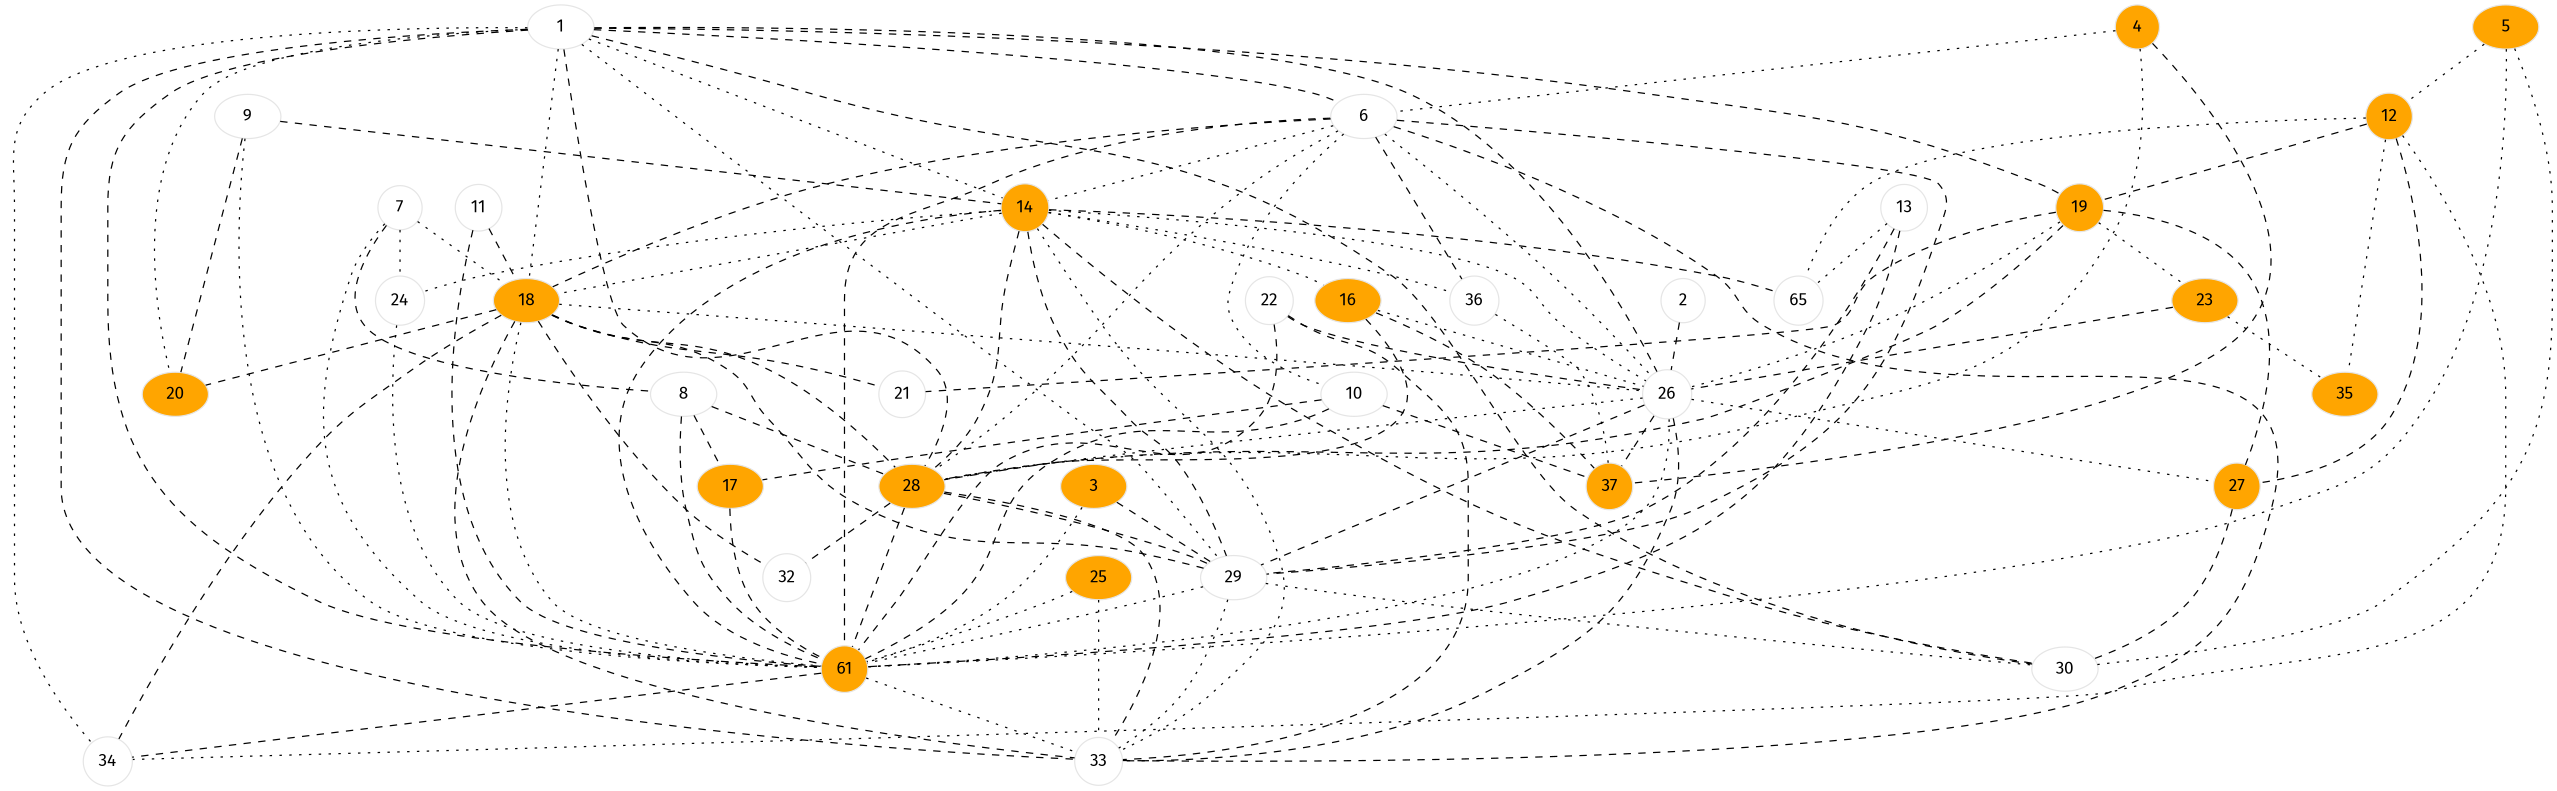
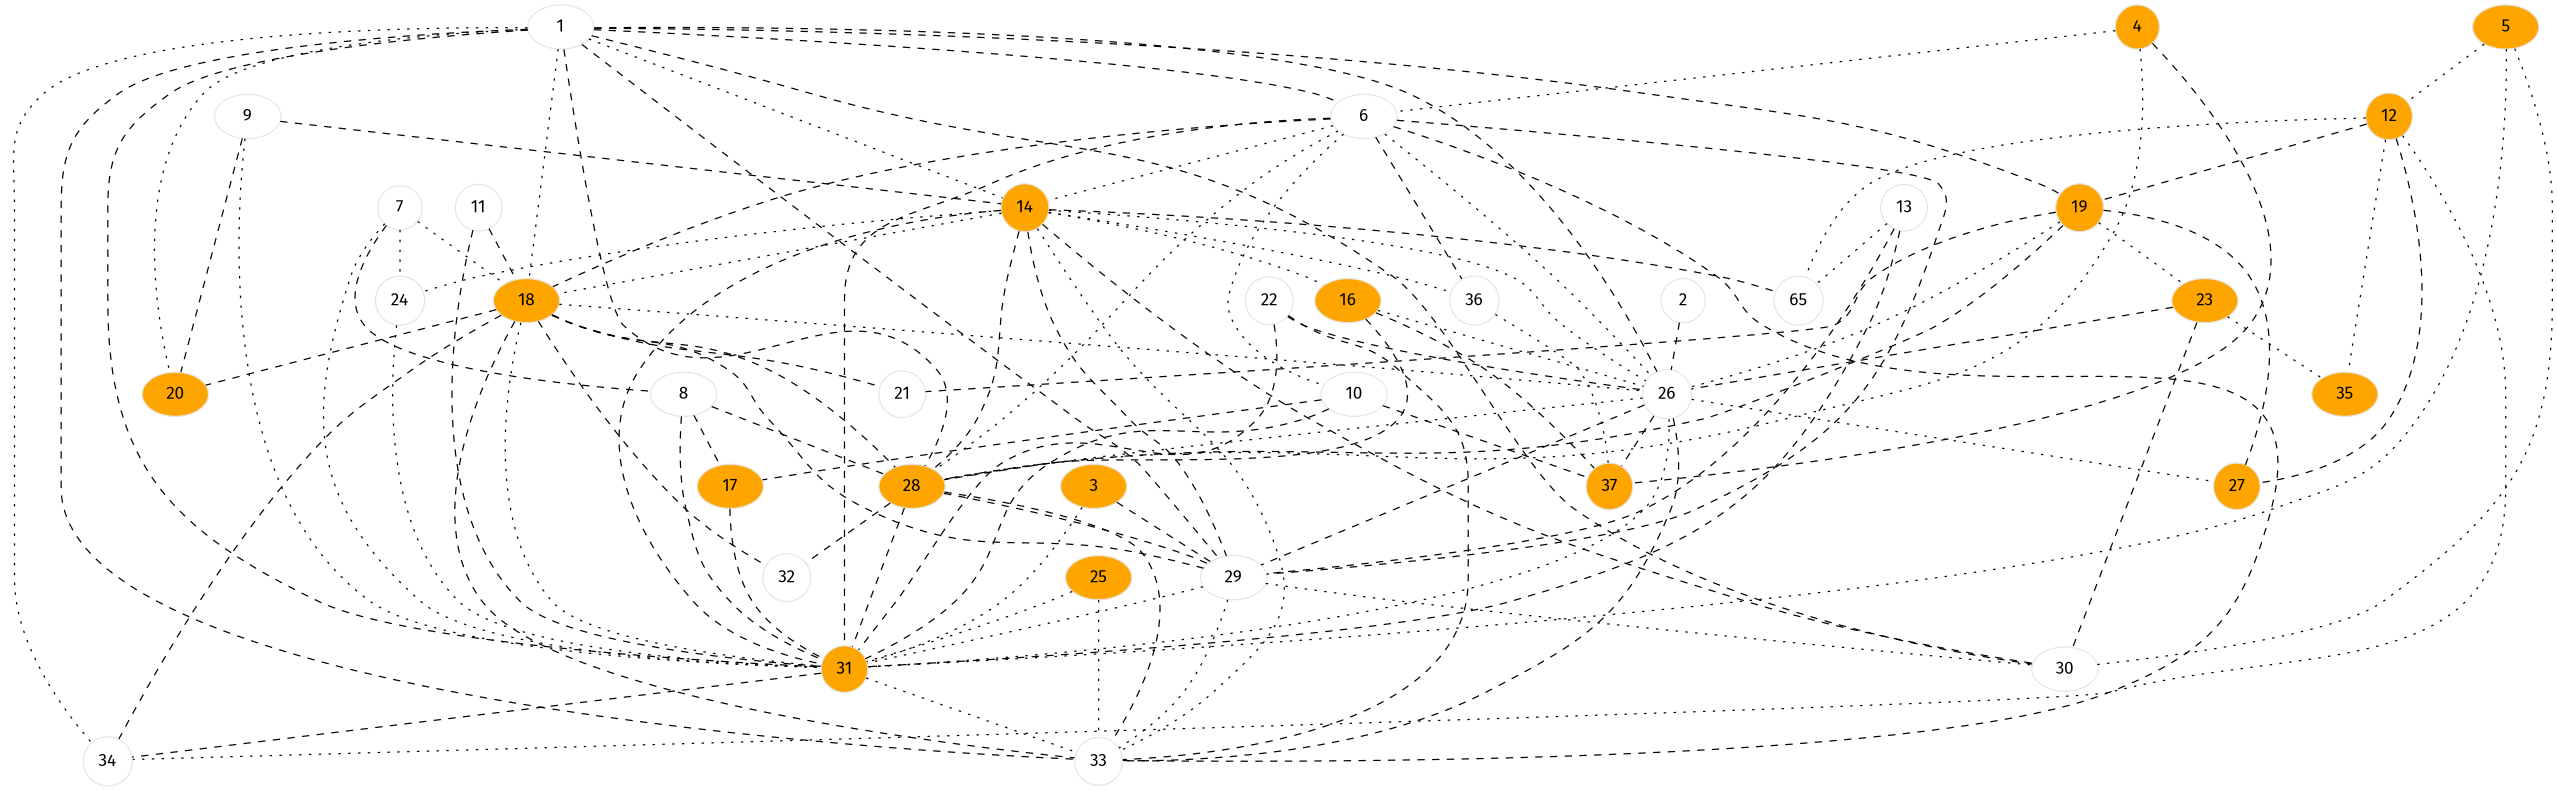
edge "1" -- "29": style dotted -> dashed
edge "27" -- "30": now "23" -- "30"
node "61": label "61" -> "31"
